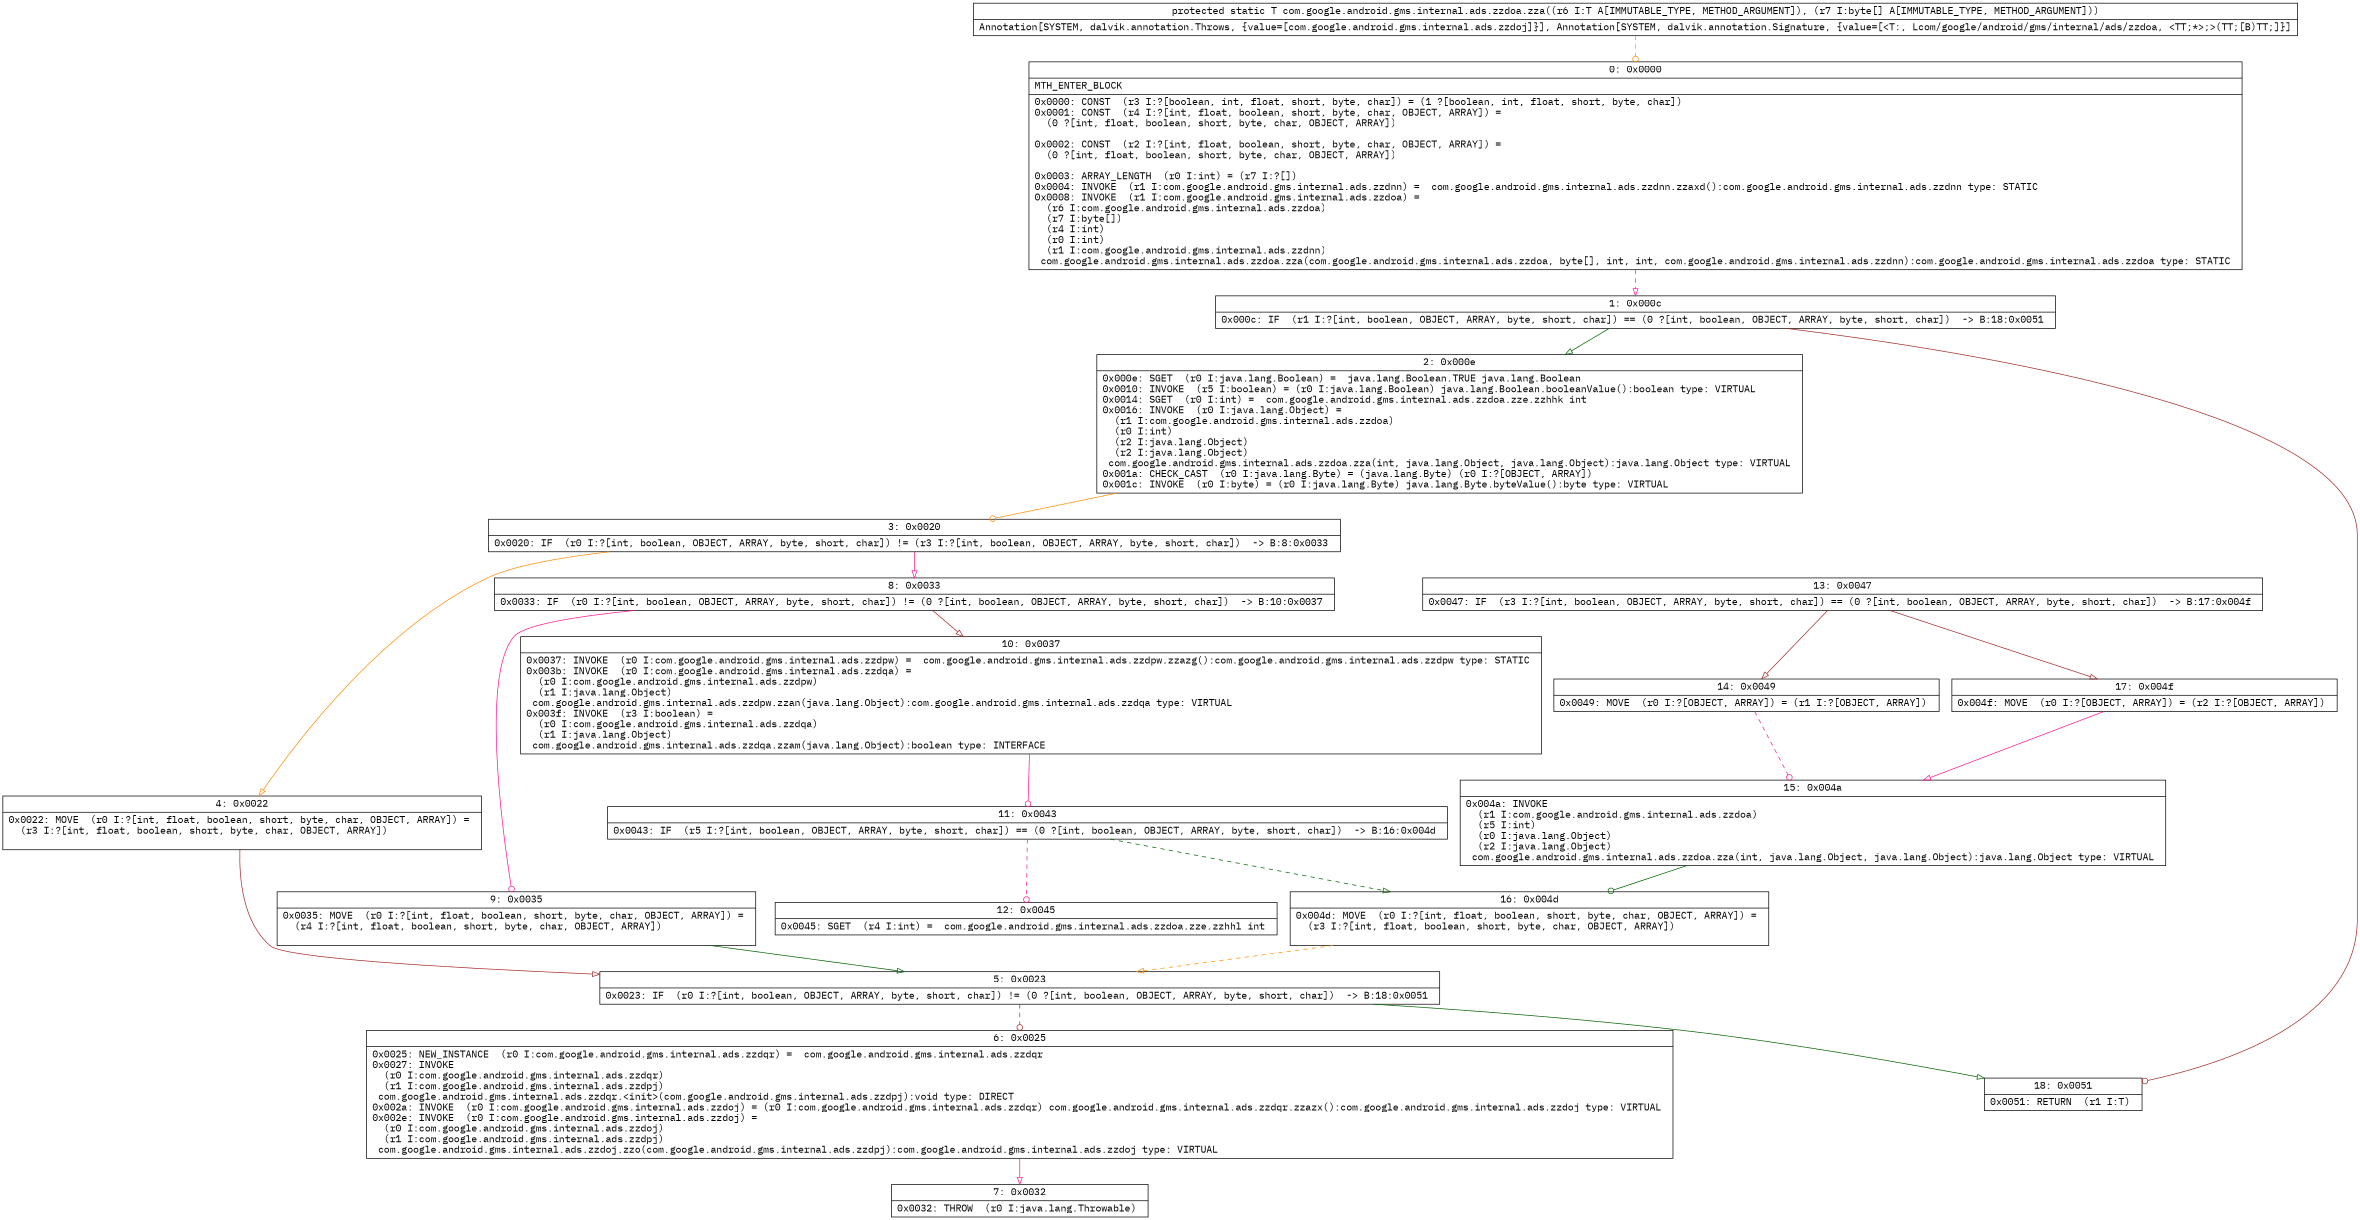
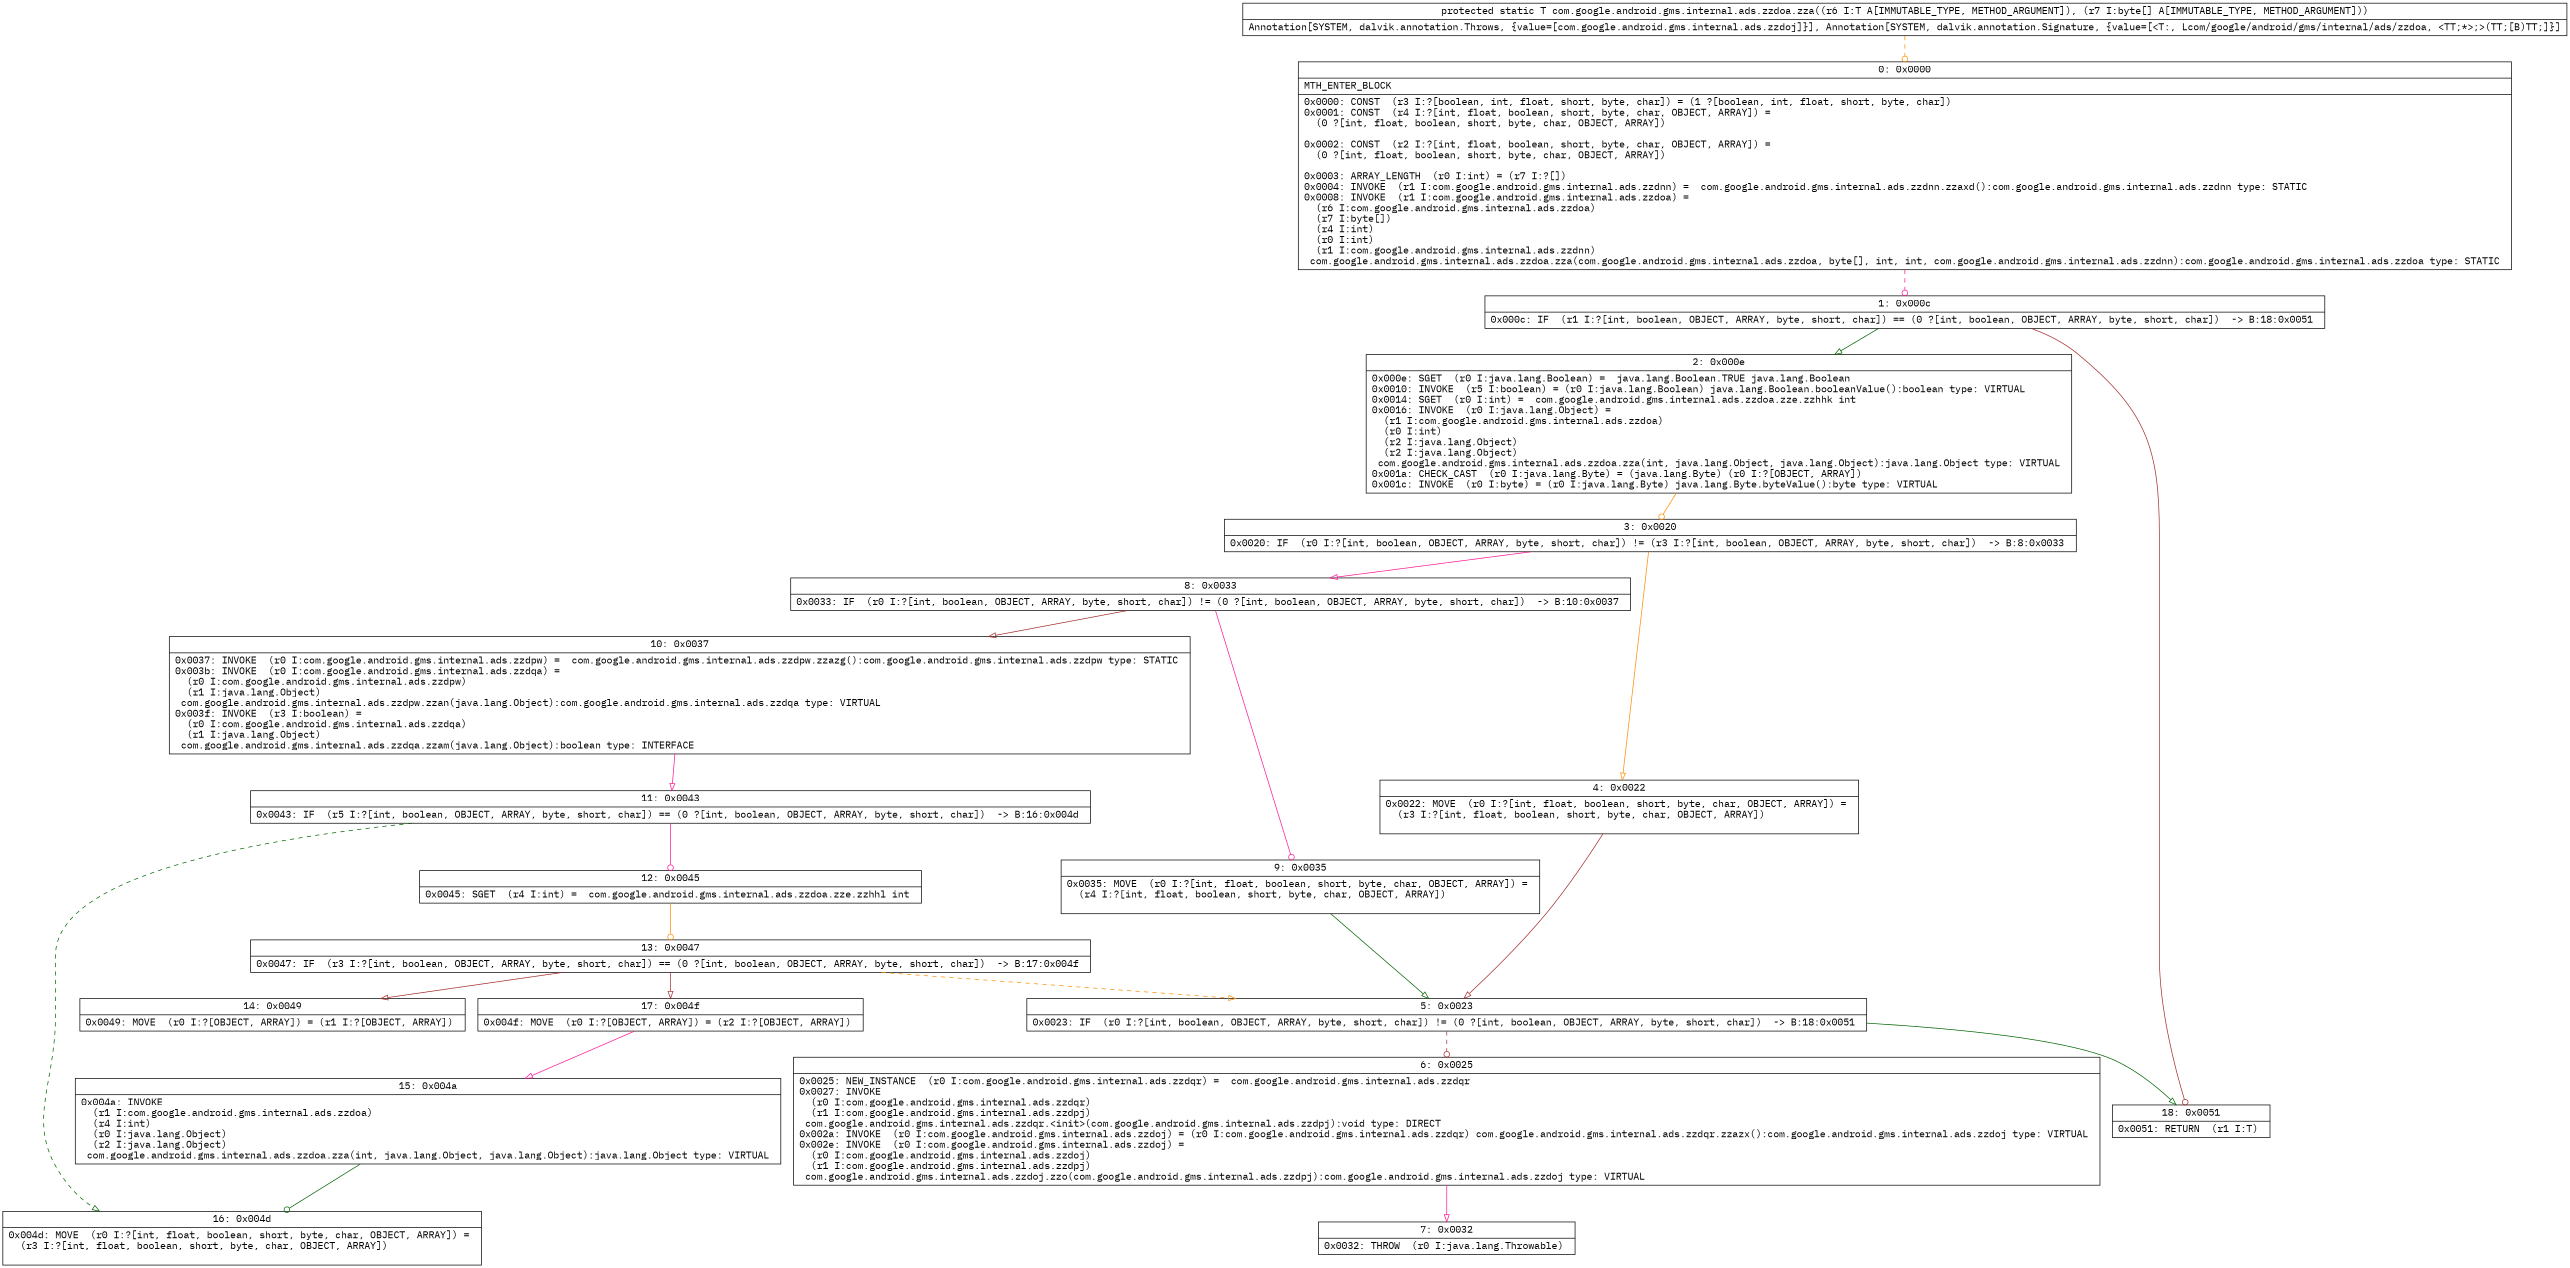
edge "0: 0x0000" -> "1: 0x000c": arrowhead onormal -> odot
edge "14: 0x0049" -> "15: 0x004a": removed
edge "10: 0x0037" -> "11: 0x0043": arrowhead odot -> onormal
node "15: 0x004a": text "(r5 I:int)" -> "(r4 I:int)"
edge "11: 0x0043" -> "12: 0x0045": style dashed -> solid
edge "12: 0x0045" -> "13: 0x0047": added
edge "16: 0x004d" -> "5: 0x0023": now "13: 0x0047" -> "5: 0x0023"
